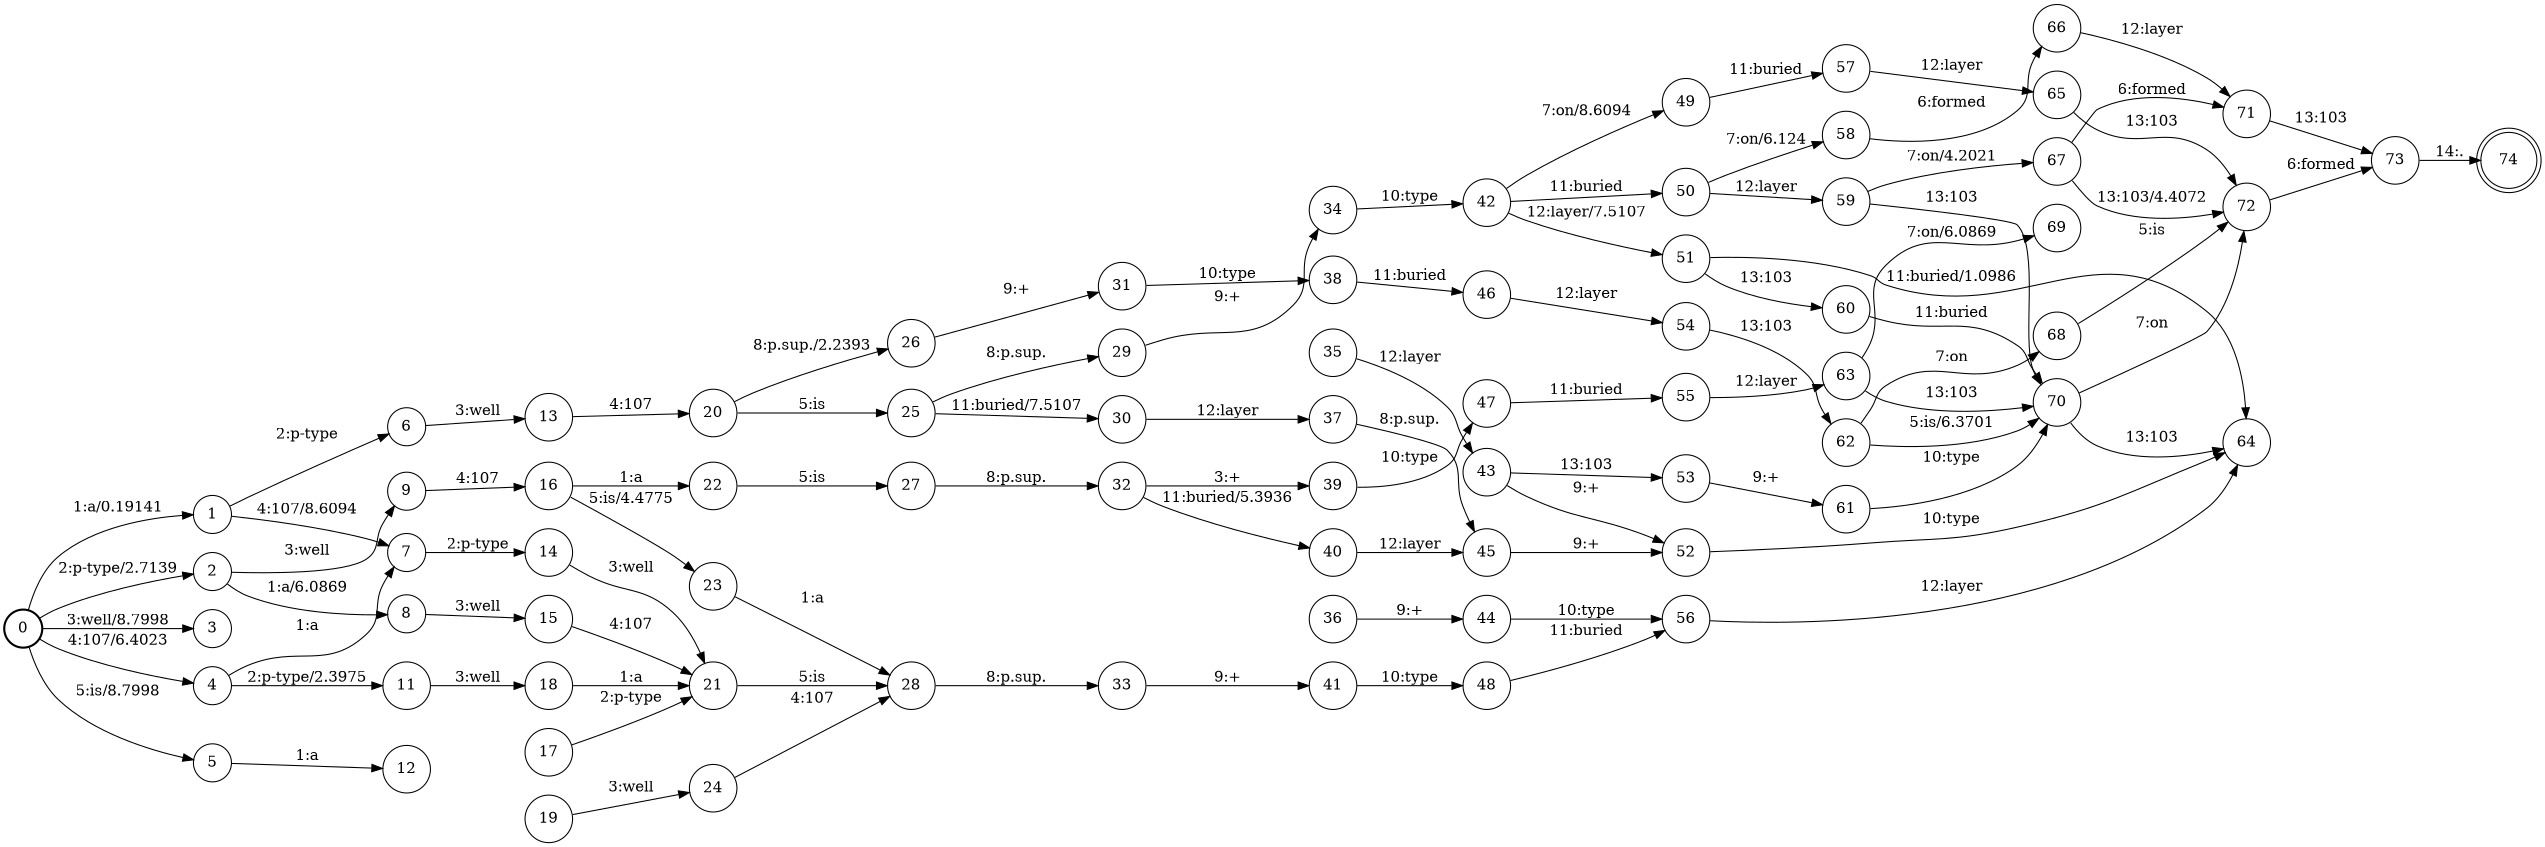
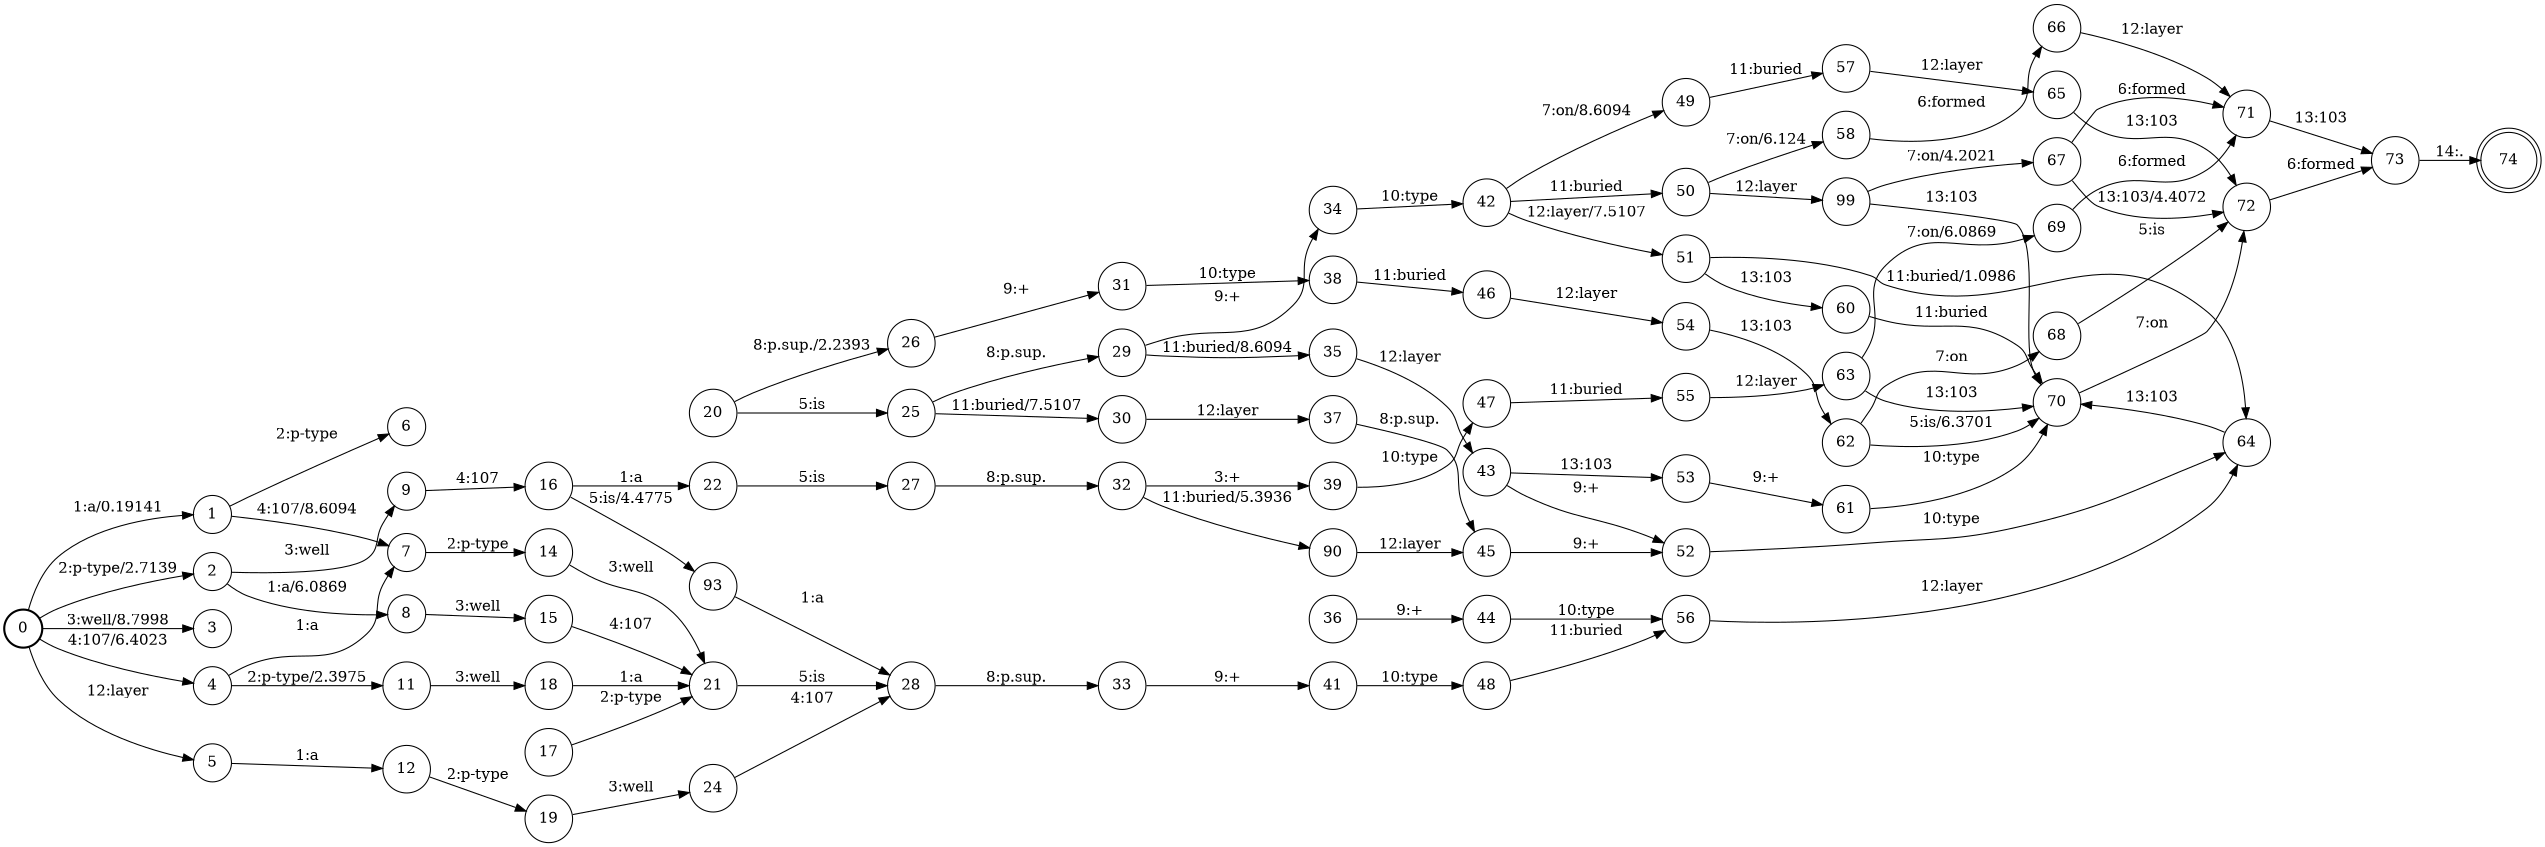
edge "69" -> "71": added, label "6:formed"
node "59": label "59" -> "99"
edge "29" -> "35": added, label "11:buried/8.6094"
node "13": removed
edge "70" -> "64": reversed
node "40": label "40" -> "90"
node "23": label "23" -> "93"
edge "0" -> "5": label "5:is/8.7998" -> "12:layer"
edge "12" -> "19": added, label "2:p-type"
